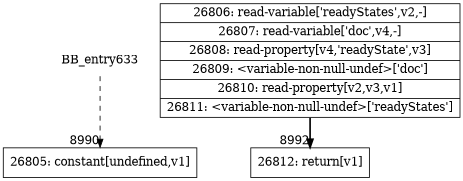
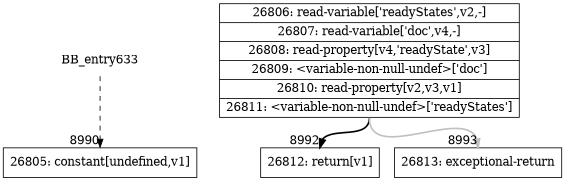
node "26813: exceptional-return": added
